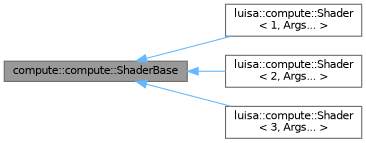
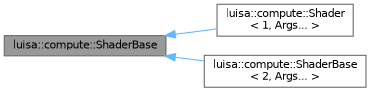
node "compute::compute::ShaderBase": label "compute::compute::ShaderBase" -> "luisa::compute::ShaderBase"
node "luisa::compute::Shader < 2, Args... >": label "luisa::compute::Shader < 2, Args... >" -> "luisa::compute::ShaderBase < 2, Args... >"
node "luisa::compute::Shader < 3, Args... >": removed
